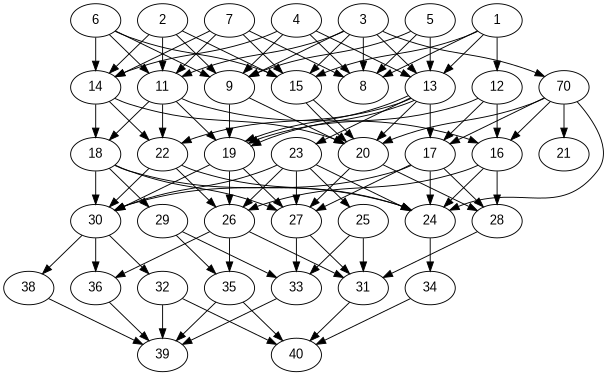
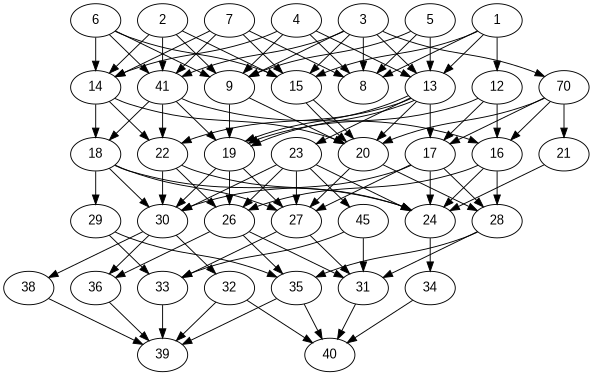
node "11": label "11" -> "41"
edge "70" -> "24": now "21" -> "24"
node "25": label "25" -> "45"
edge "28" -> "35": added
